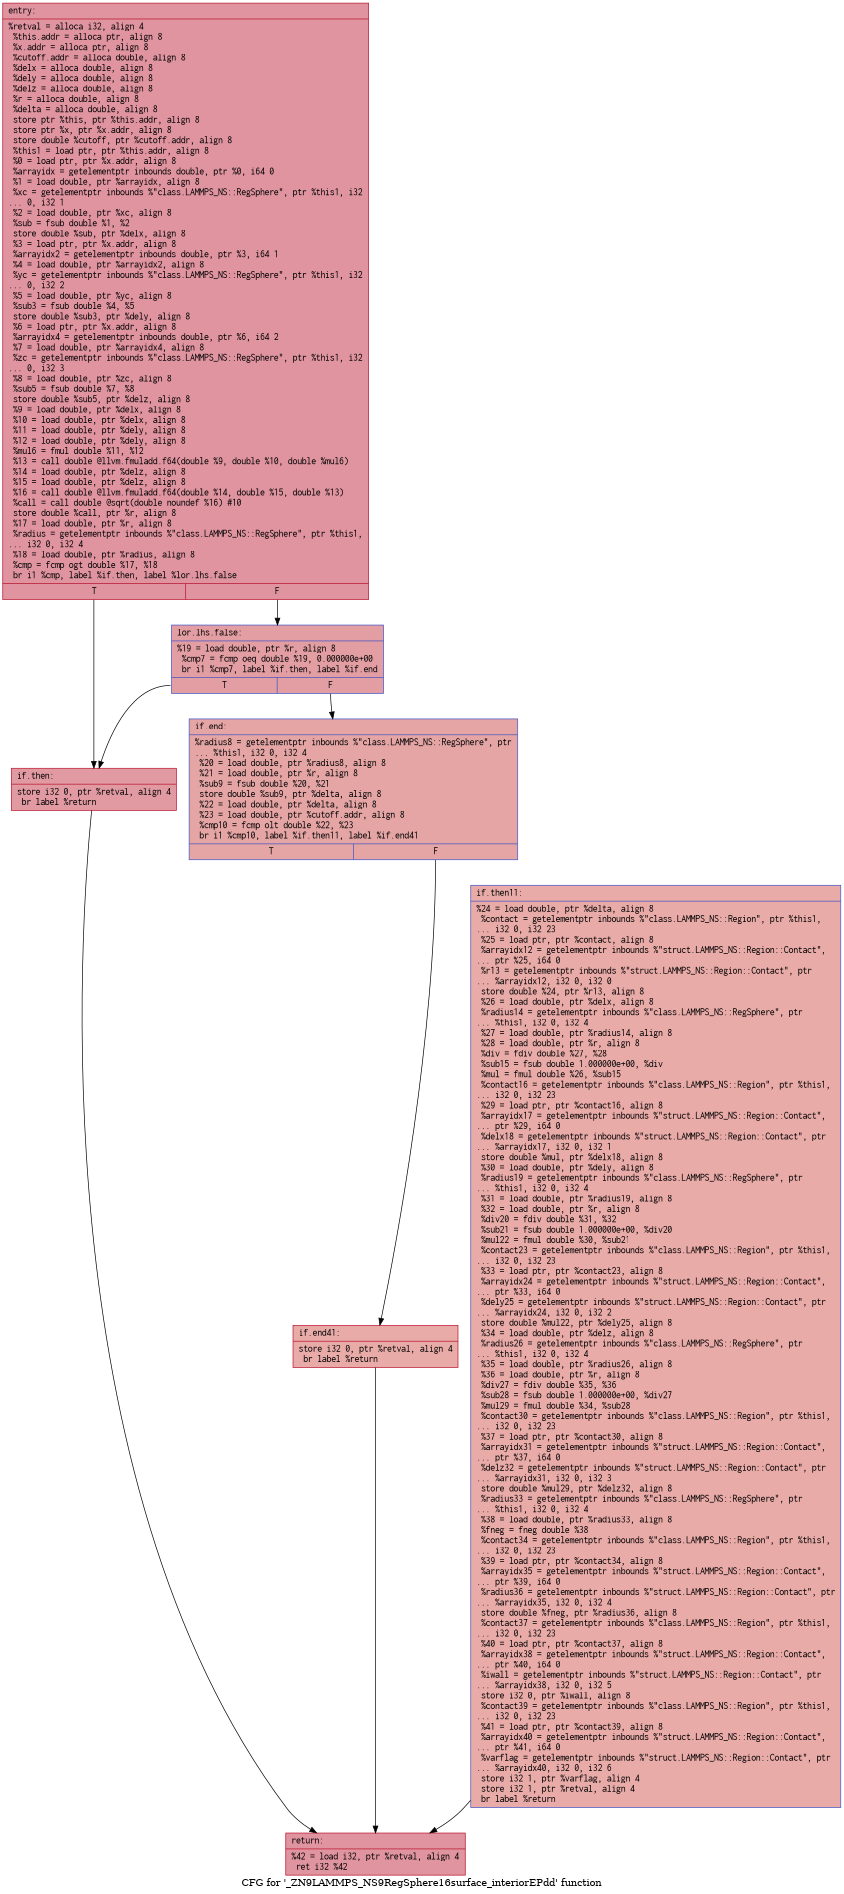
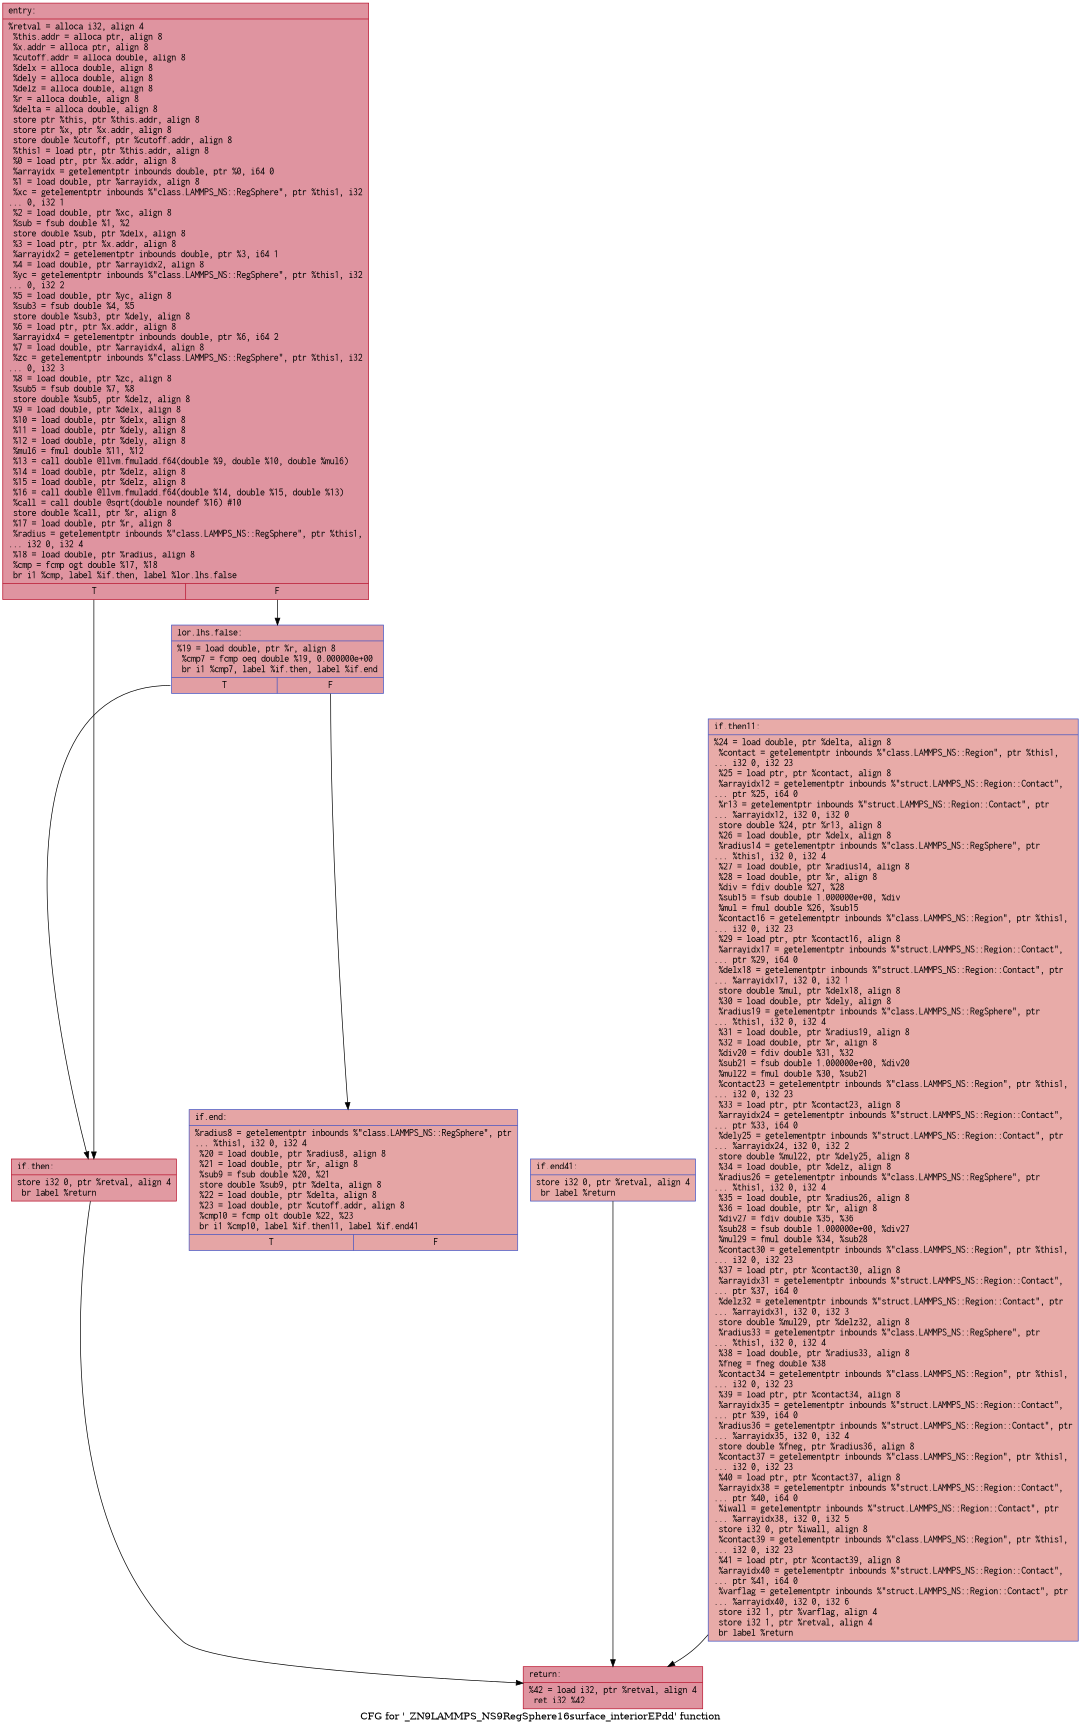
edge "if.end:" -> "if.end41:": removed
node "if.end41:": color #b70d28ff -> #3d50c3ff
